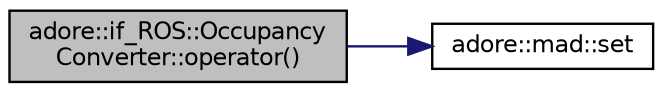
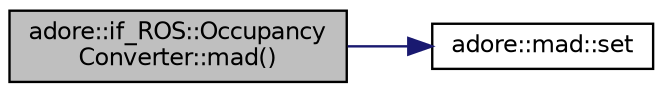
node "adore::if_ROS::Occupancy Converter::operator()": label "adore::if_ROS::Occupancy Converter::operator()" -> "adore::if_ROS::Occupancy Converter::mad()"
